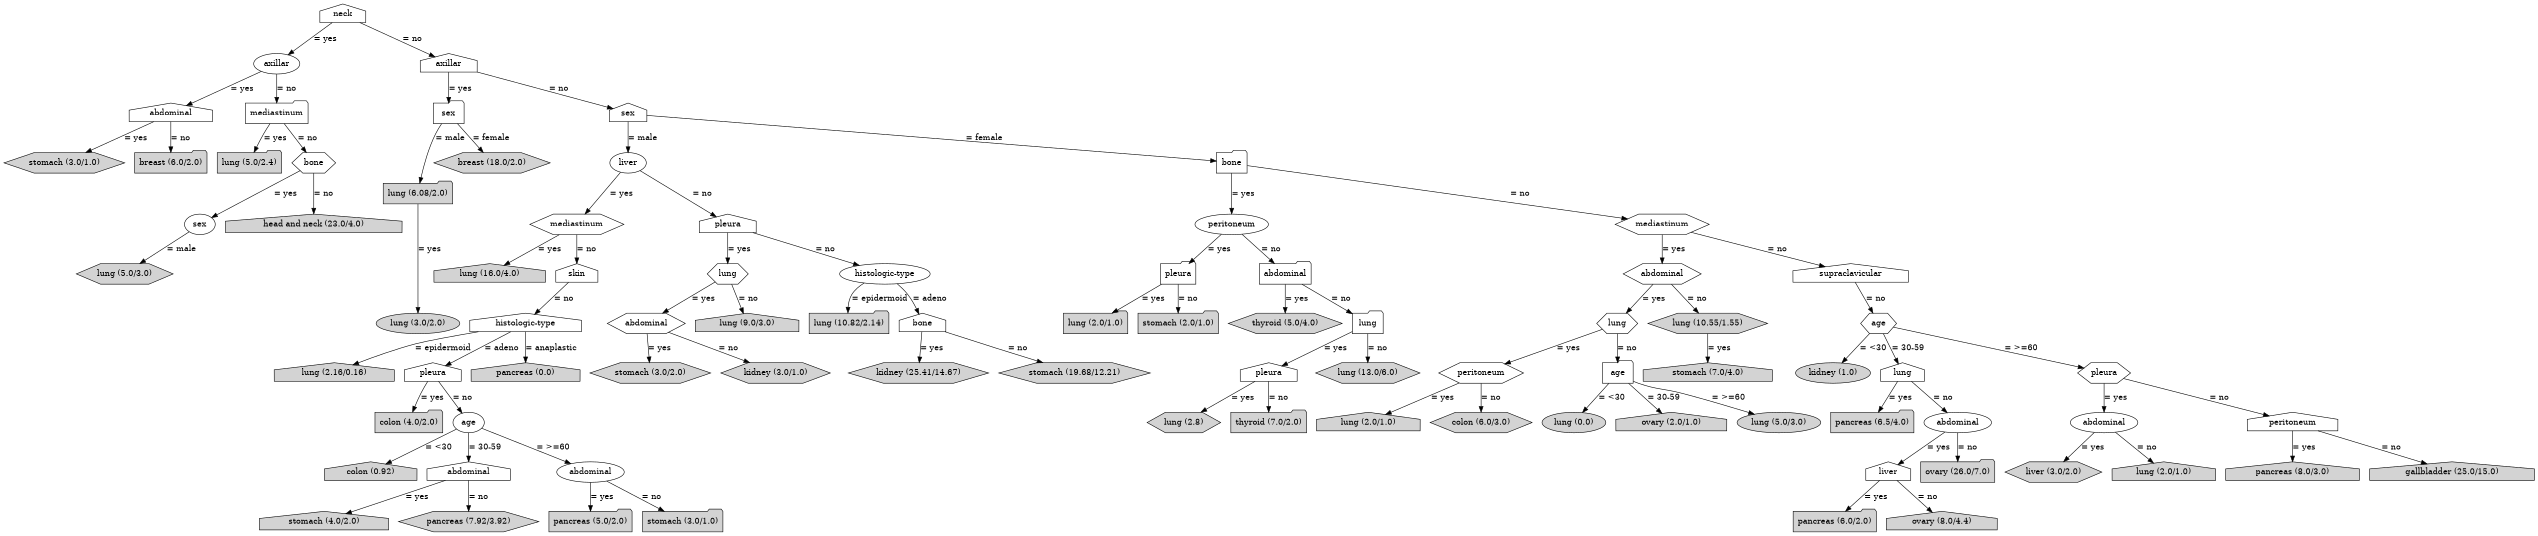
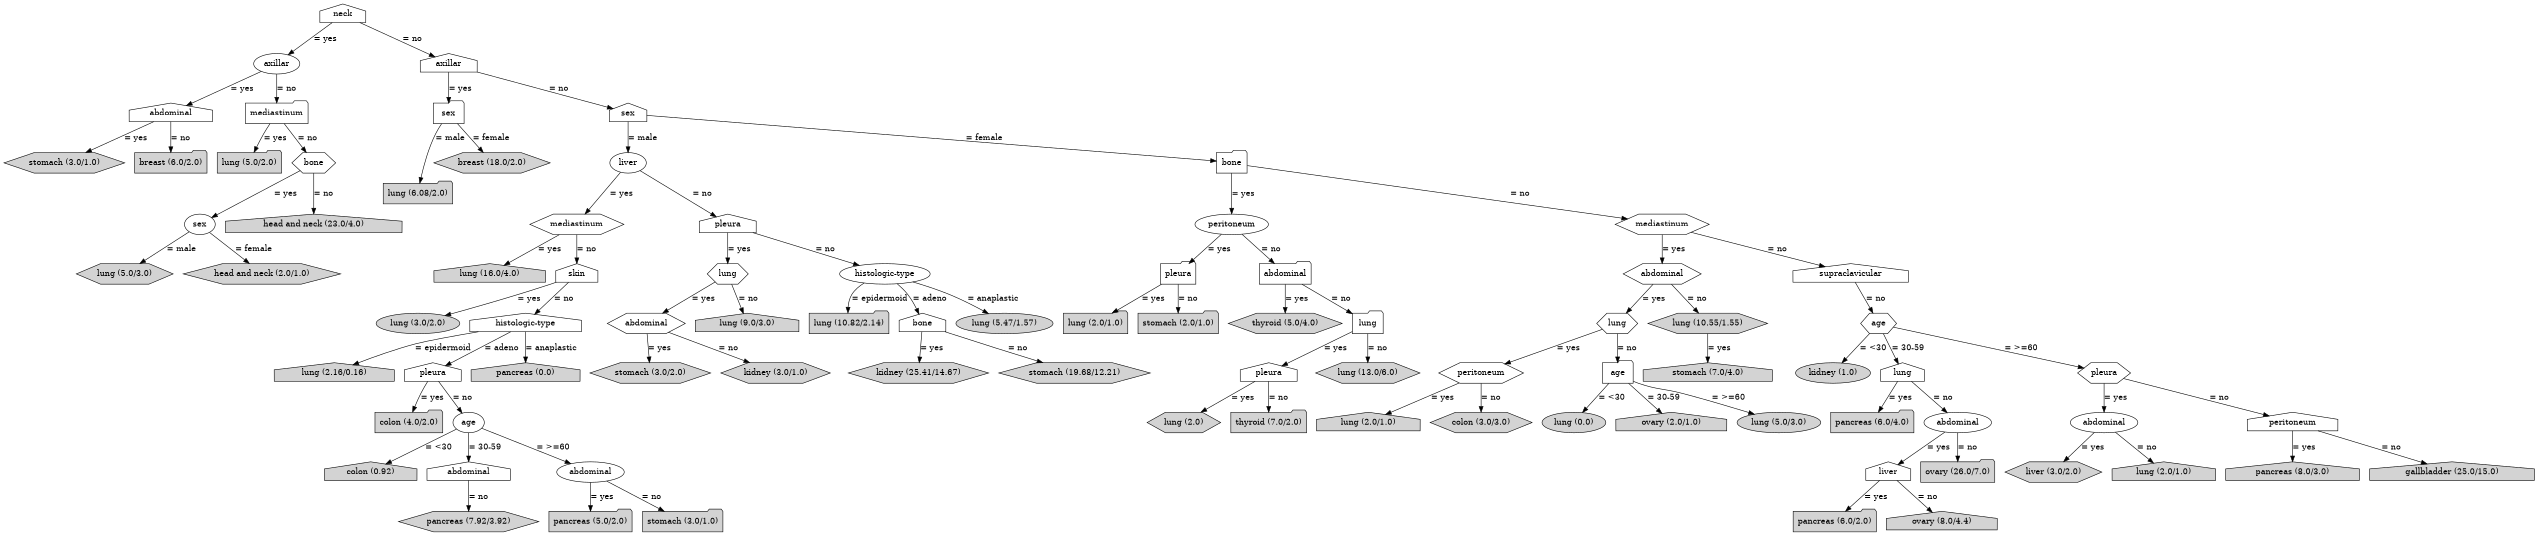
node "lung (5.0/2.4)": label "lung (5.0/2.4)" -> "lung (5.0/2.0)"
edge "lung (6.08/2.0)" -> "lung (3.0/2.0)": now "skin" -> "lung (3.0/2.0)"
node "head and neck (2.0/1.0)": added
node "lung (5.47/1.57)": added
node "lung (2.8)": label "lung (2.8)" -> "lung (2.0)"
node "colon (6.0/3.0)": label "colon (6.0/3.0)" -> "colon (3.0/3.0)"
node "pancreas (6.5/4.0)": label "pancreas (6.5/4.0)" -> "pancreas (6.0/4.0)"
node "stomach (4.0/2.0)": removed
